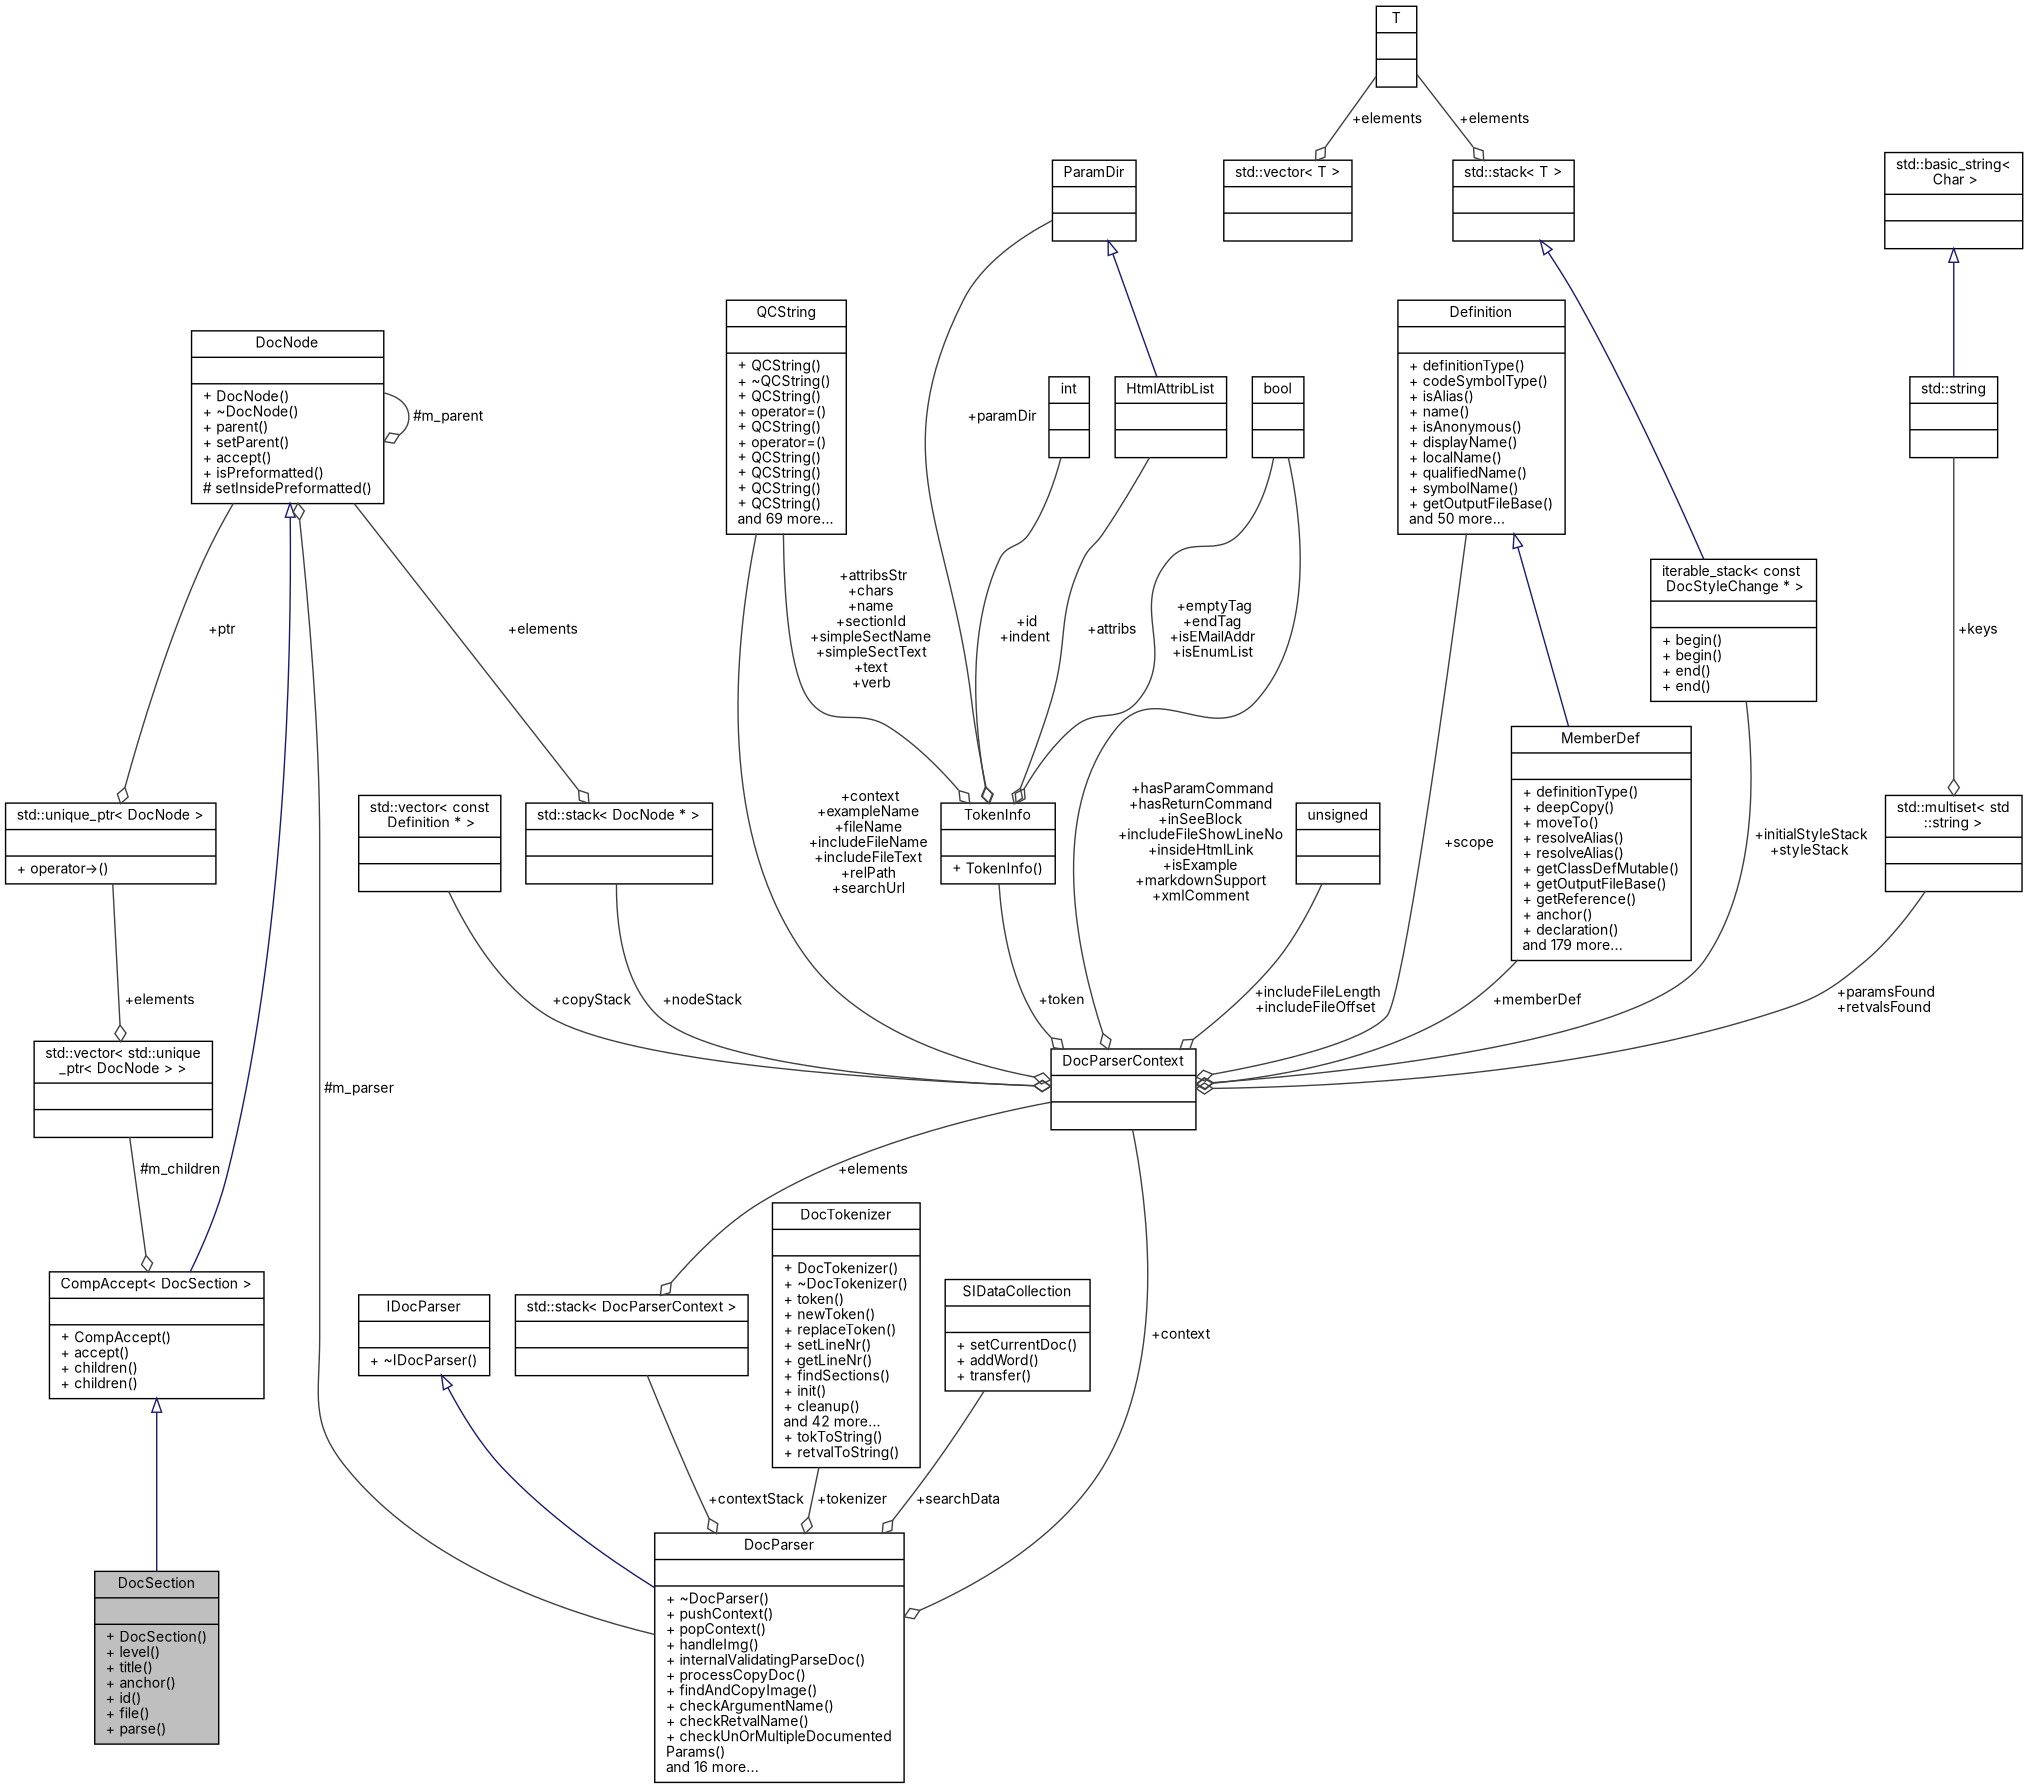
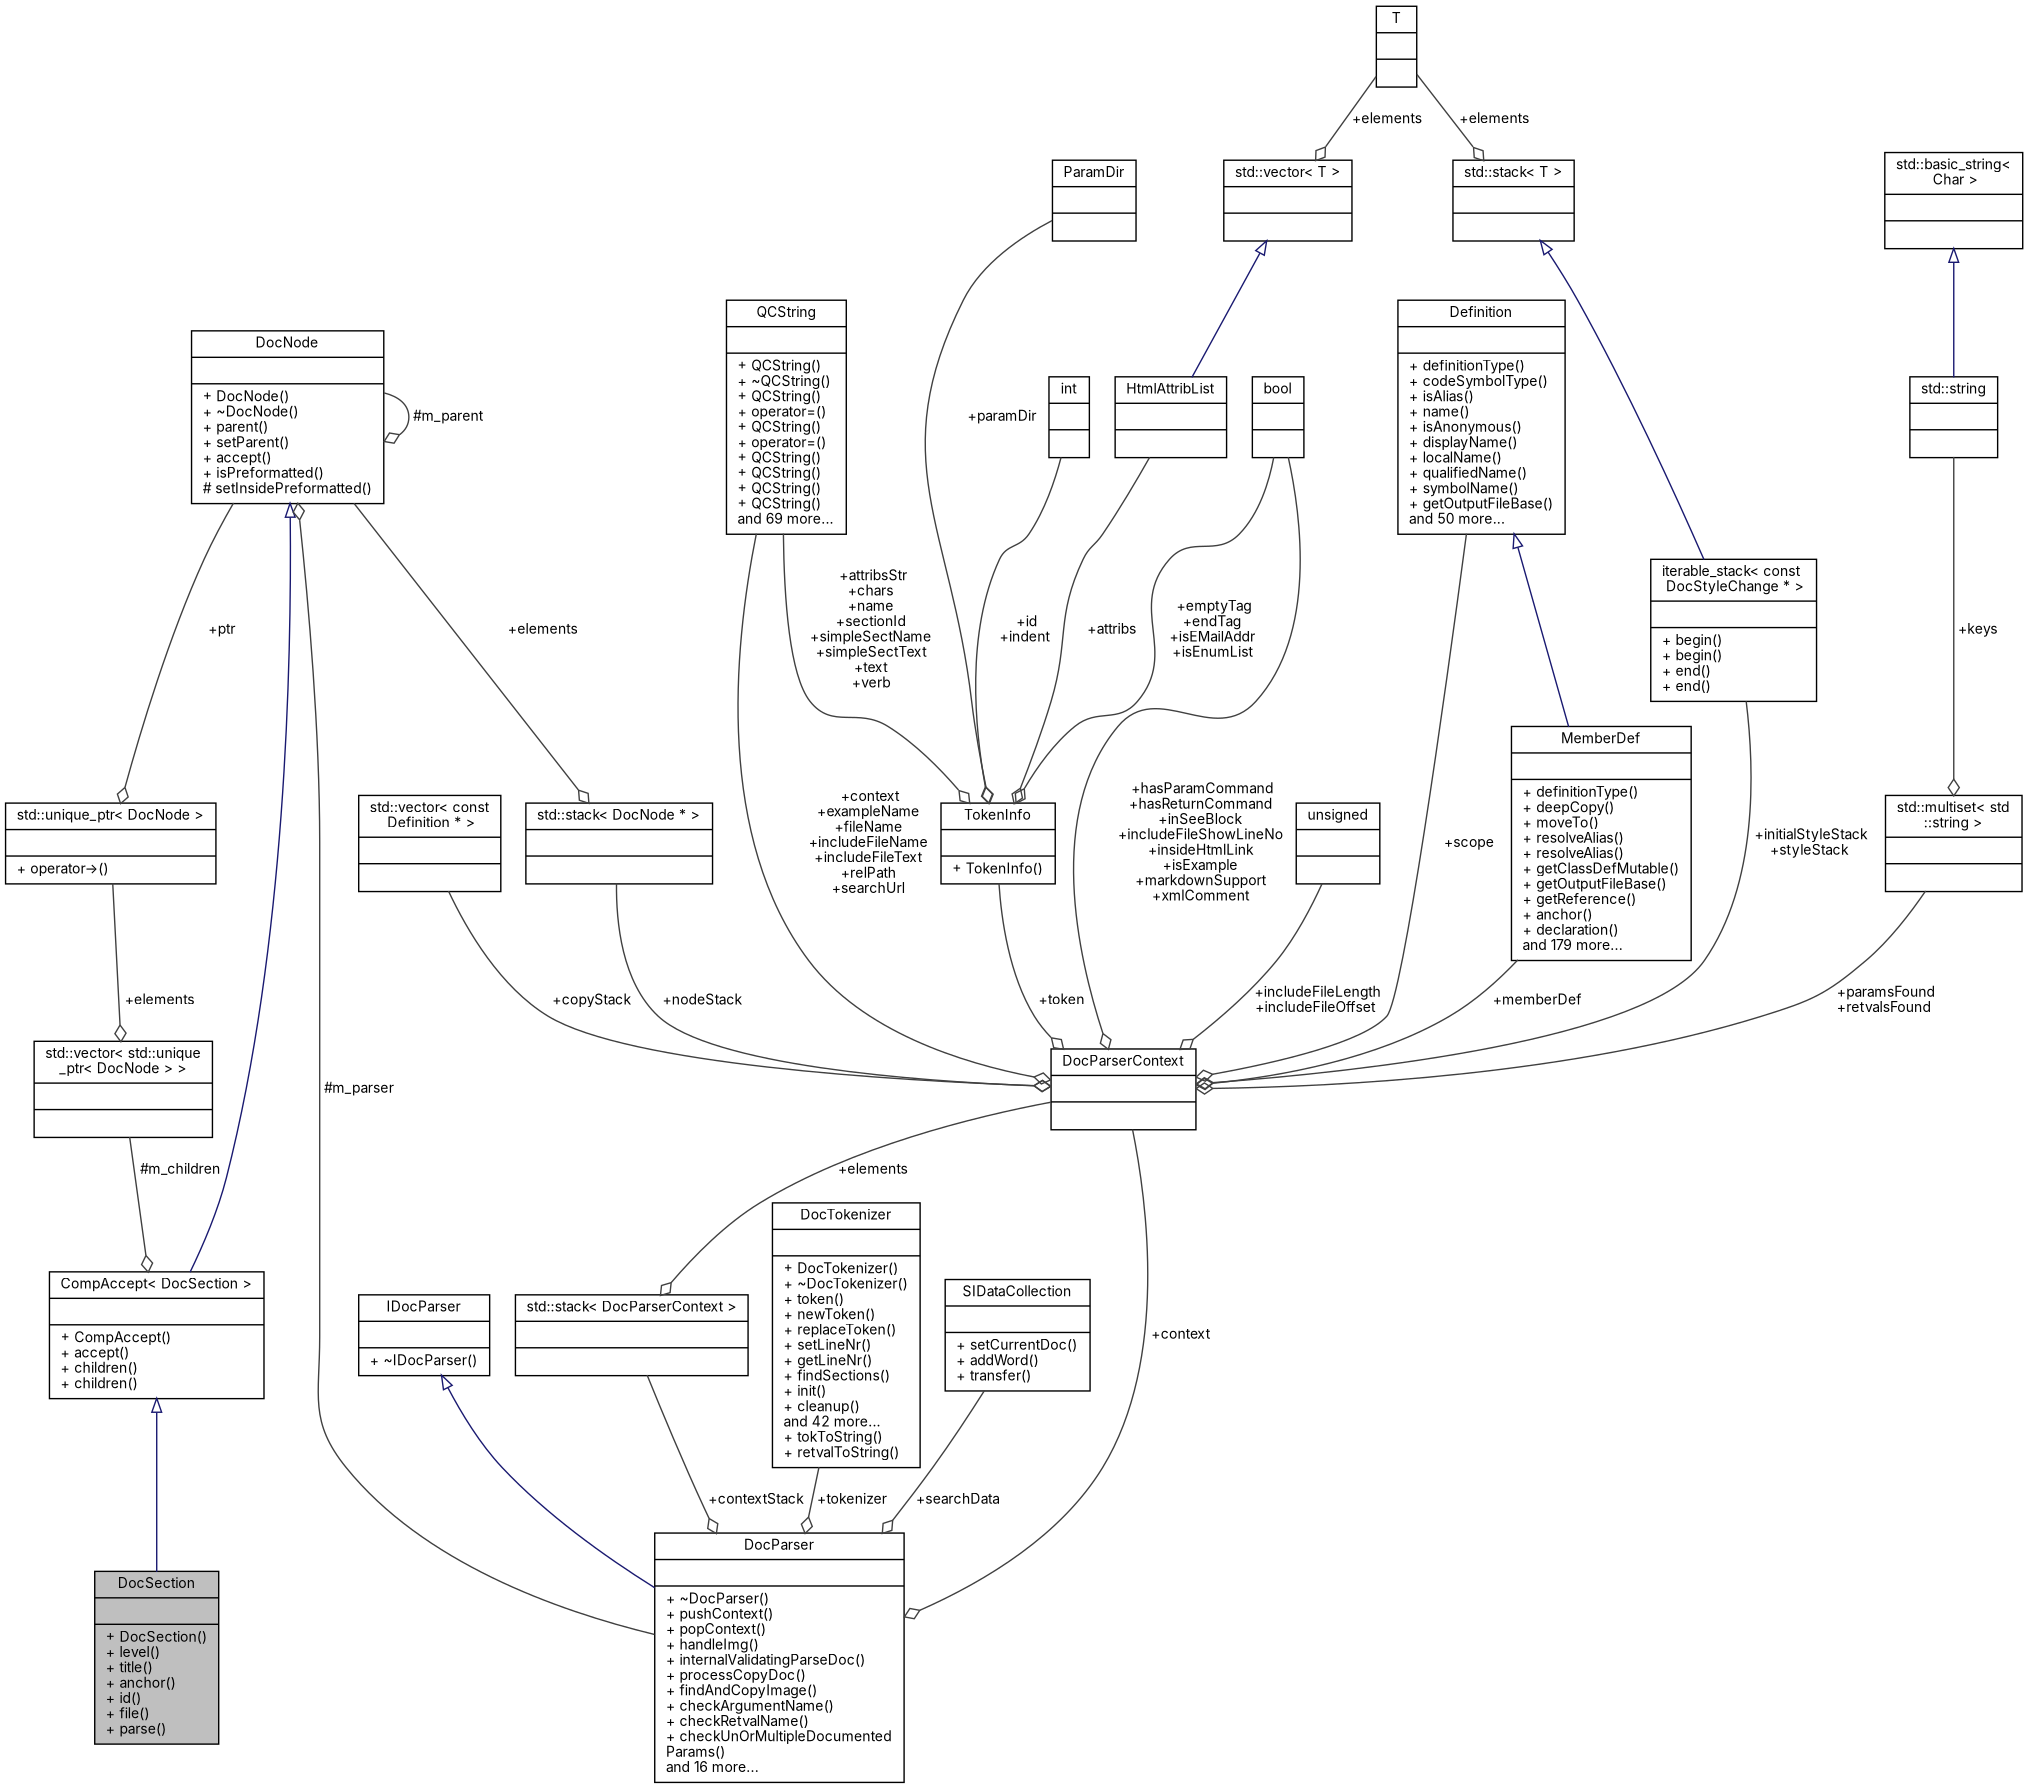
edge "HtmlAttribList" -> "ParamDir": now "HtmlAttribList" -> "std::vector< T >"
